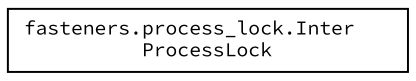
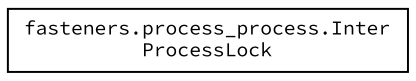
node "fasteners.process_lock.Inter ProcessLock": label "fasteners.process_lock.Inter ProcessLock" -> "fasteners.process_process.Inter ProcessLock"
